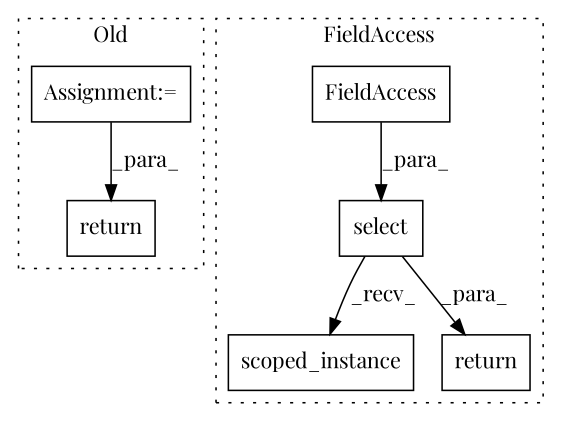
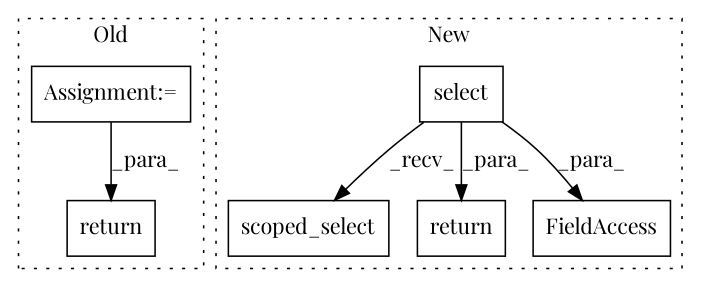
cluster "FieldAccess": label "FieldAccess" -> "New"
edge "FieldAccess" -> "select": reversed
node "scoped_instance": label "scoped_instance" -> "scoped_select"
